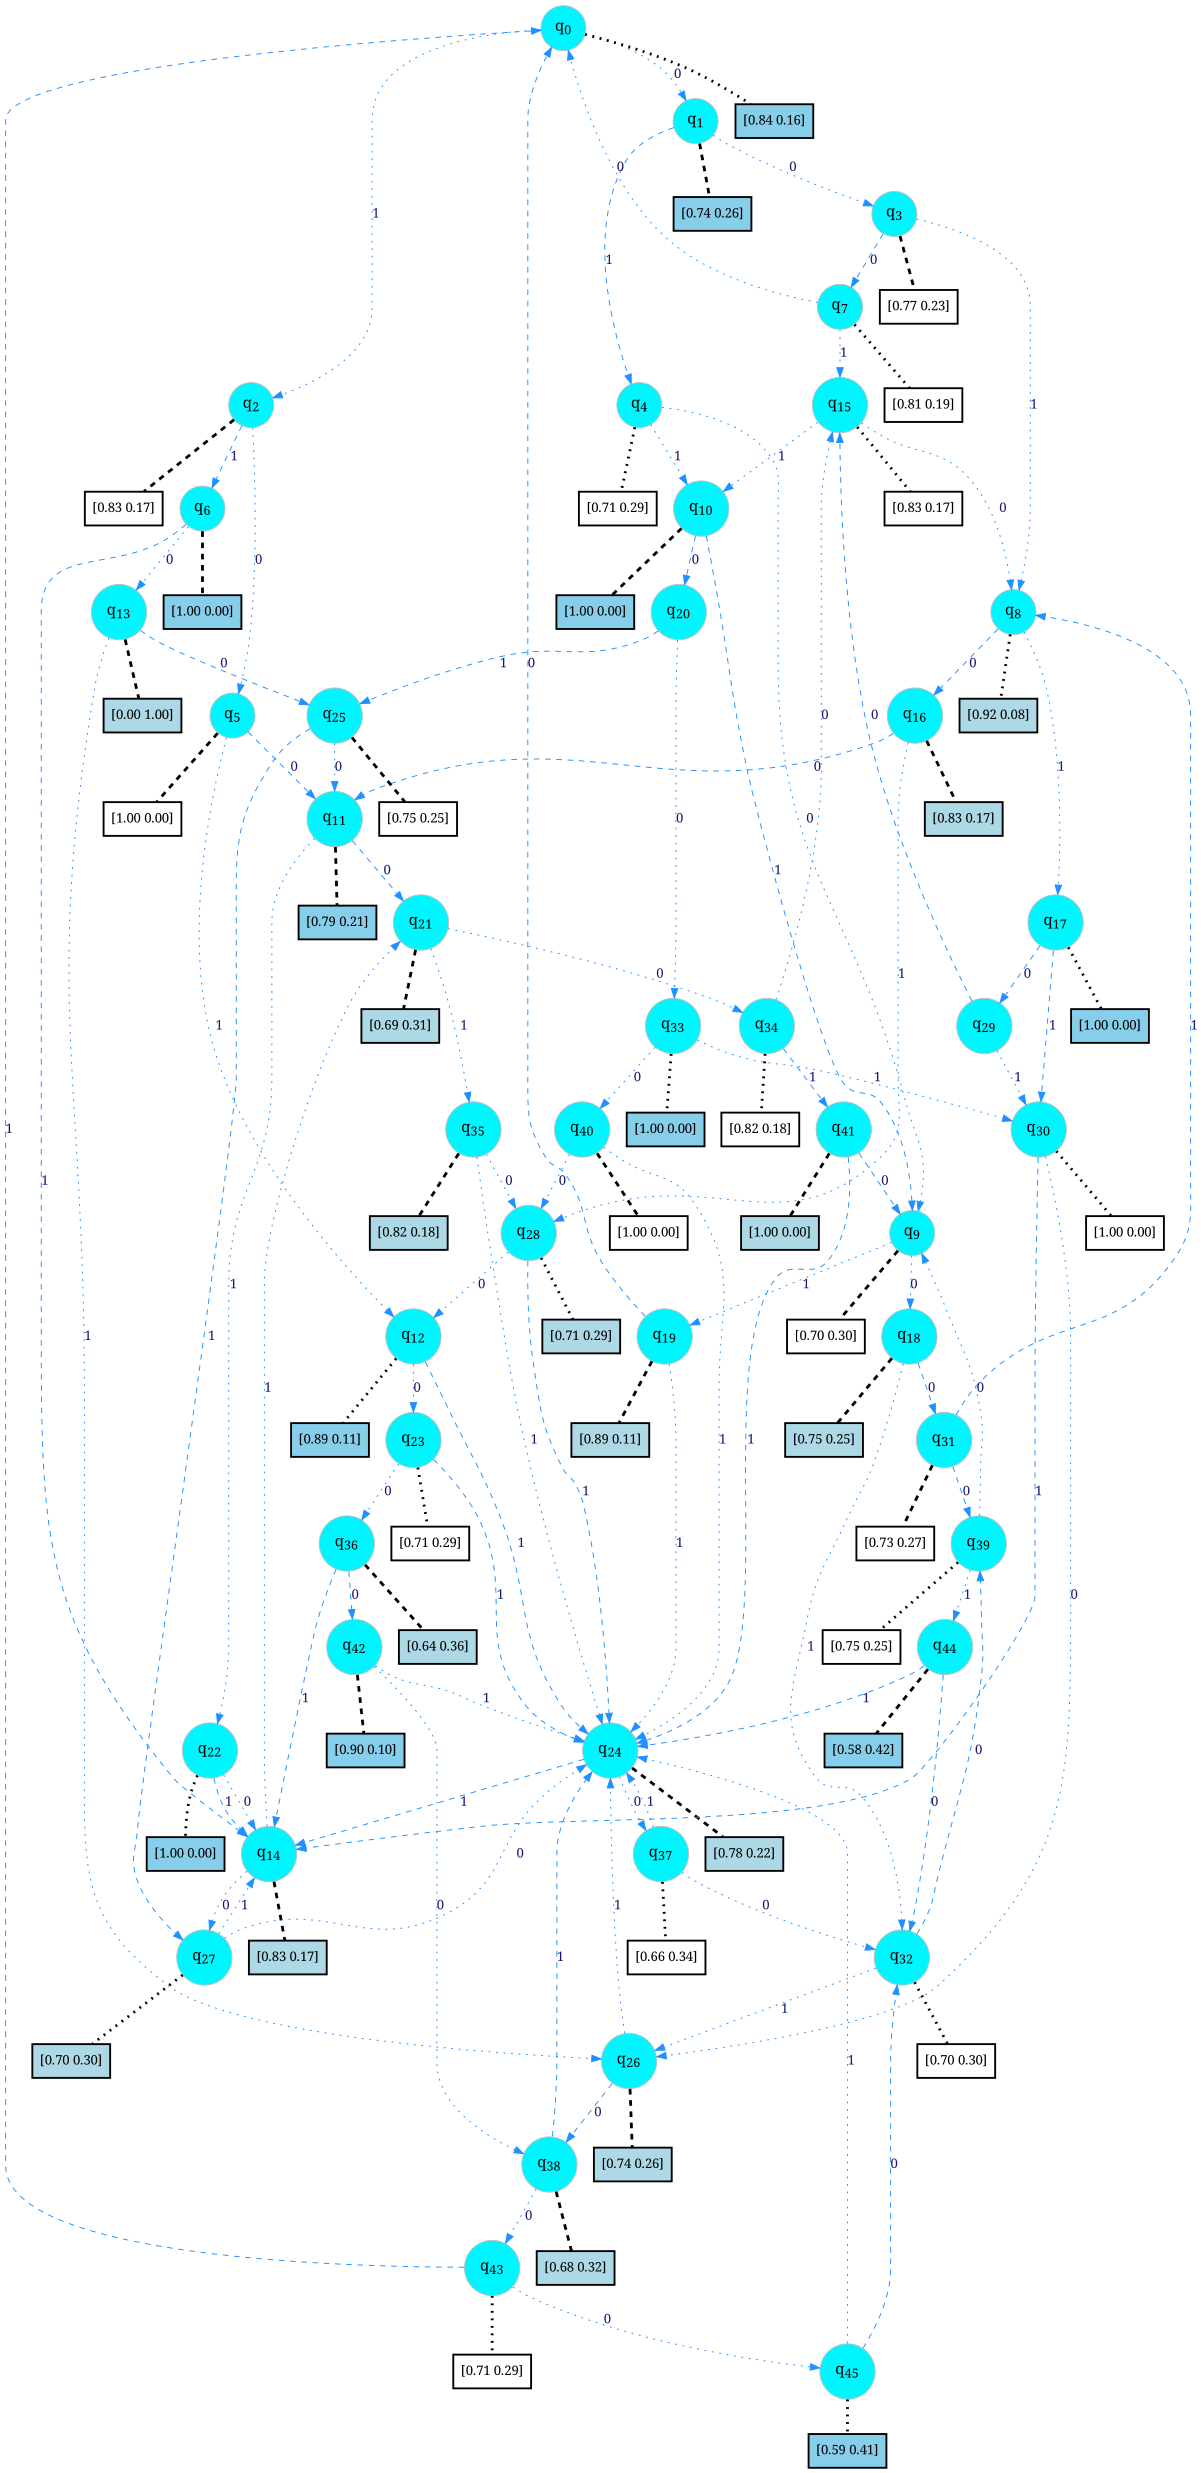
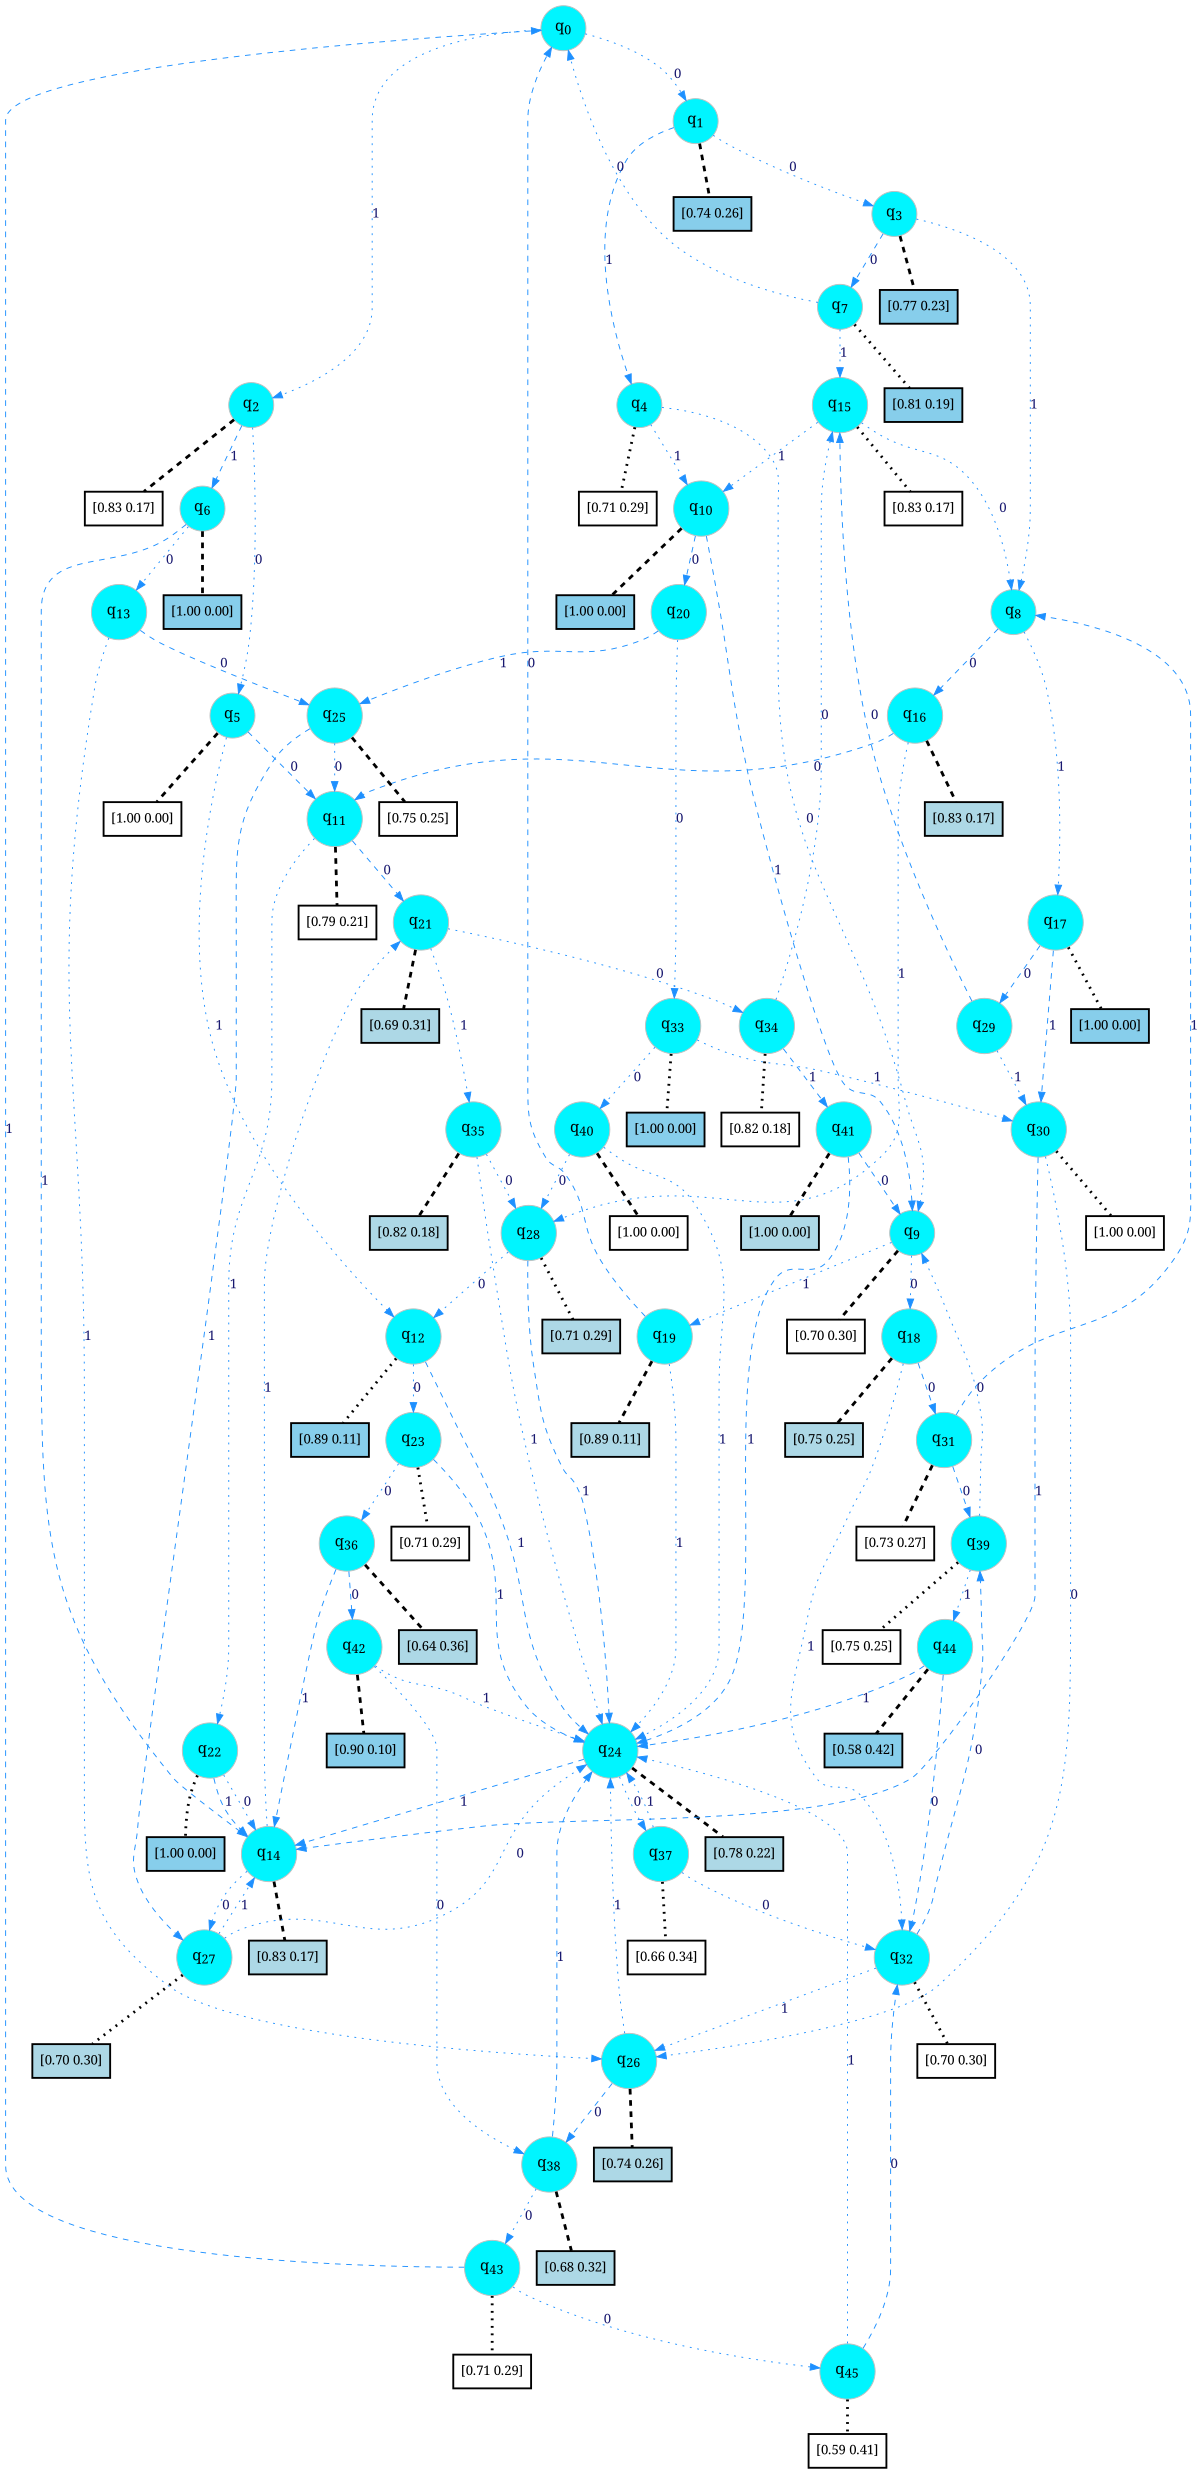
node "[0.84 0.16]": removed
node "[0.77 0.23]": fillcolor white -> skyblue
node "[0.81 0.19]": fillcolor white -> skyblue
node "[0.00 1.00]": removed
node "[0.92 0.08]": removed
node "[0.79 0.21]": fillcolor skyblue -> white
node "[0.59 0.41]": fillcolor skyblue -> white
